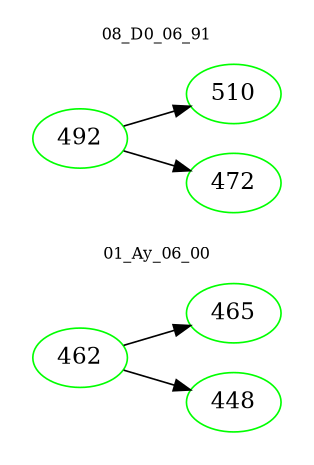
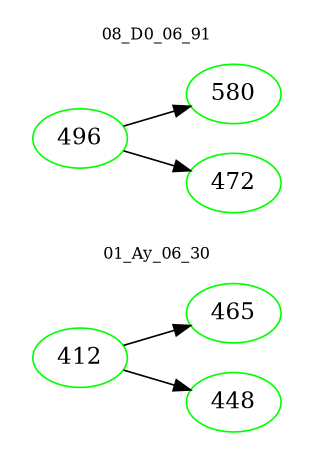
node "510": label "510" -> "580"
node "492": label "492" -> "496"
cluster "01_Ay_06_00": label "01_Ay_06_00" -> "01_Ay_06_30"
node "462": label "462" -> "412"
